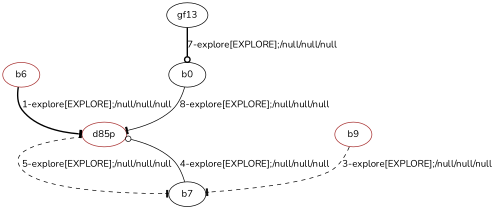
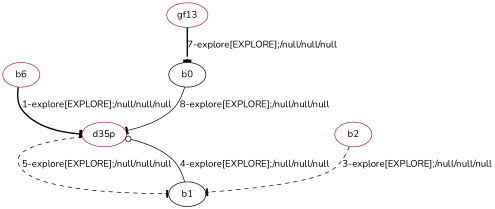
node "gf13": color black -> brown
edge "gf13" -> "b0": arrowhead odot -> tee
node "d85p": label "d85p" -> "d35p"
node "b9": label "b9" -> "b2"
node "b7": label "b7" -> "b1"
